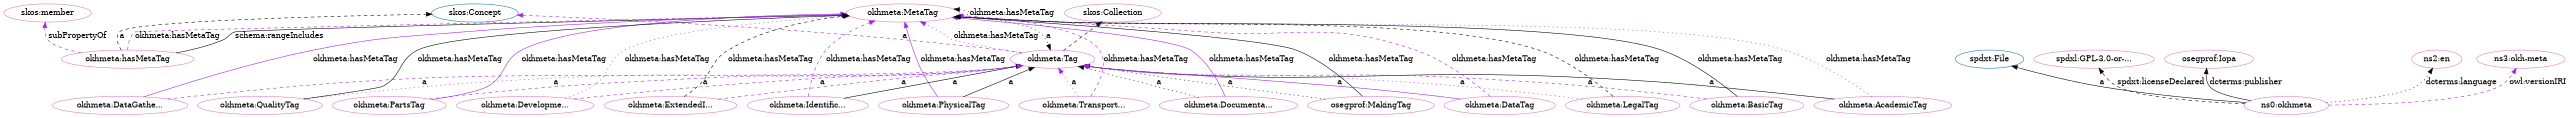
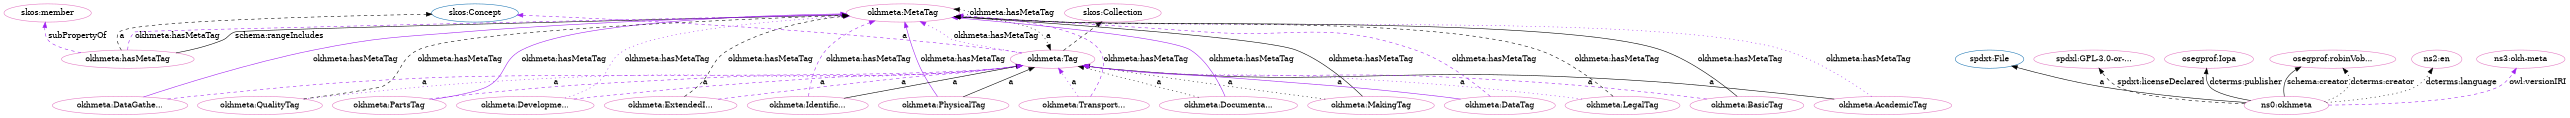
edge "okhmeta:QualityTag" -> "okhmeta:MetaTag": style solid -> dashed
node "osegprof:robinVob...": added
node "osegprof:MakingTag": label "osegprof:MakingTag" -> "okhmeta:MakingTag"
